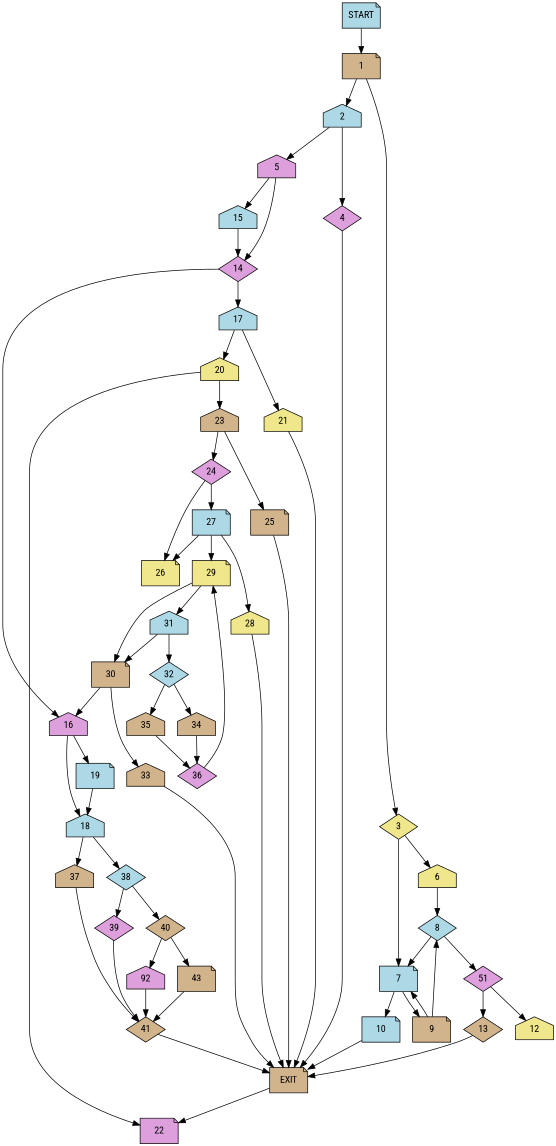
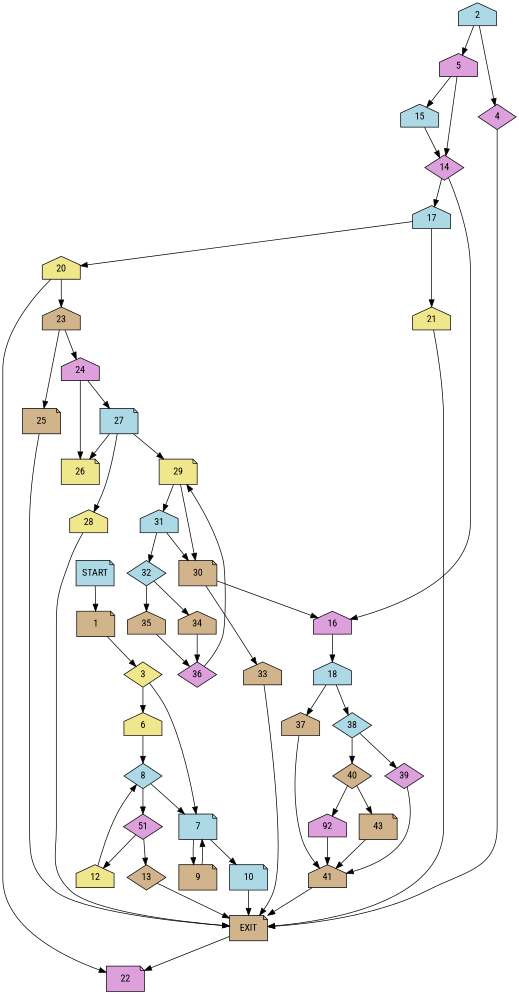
edge "1" -> "2": removed
node "24": shape diamond -> house
node "19": removed
edge "9" -> "8": now "12" -> "8"
node "41": shape diamond -> house
